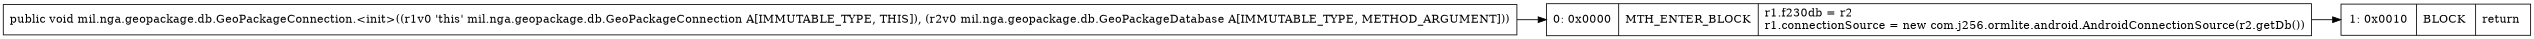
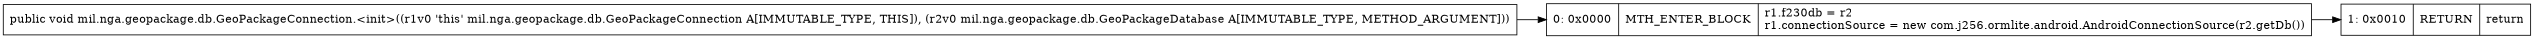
node "1: 0x0010": text "BLOCK" -> "RETURN"
